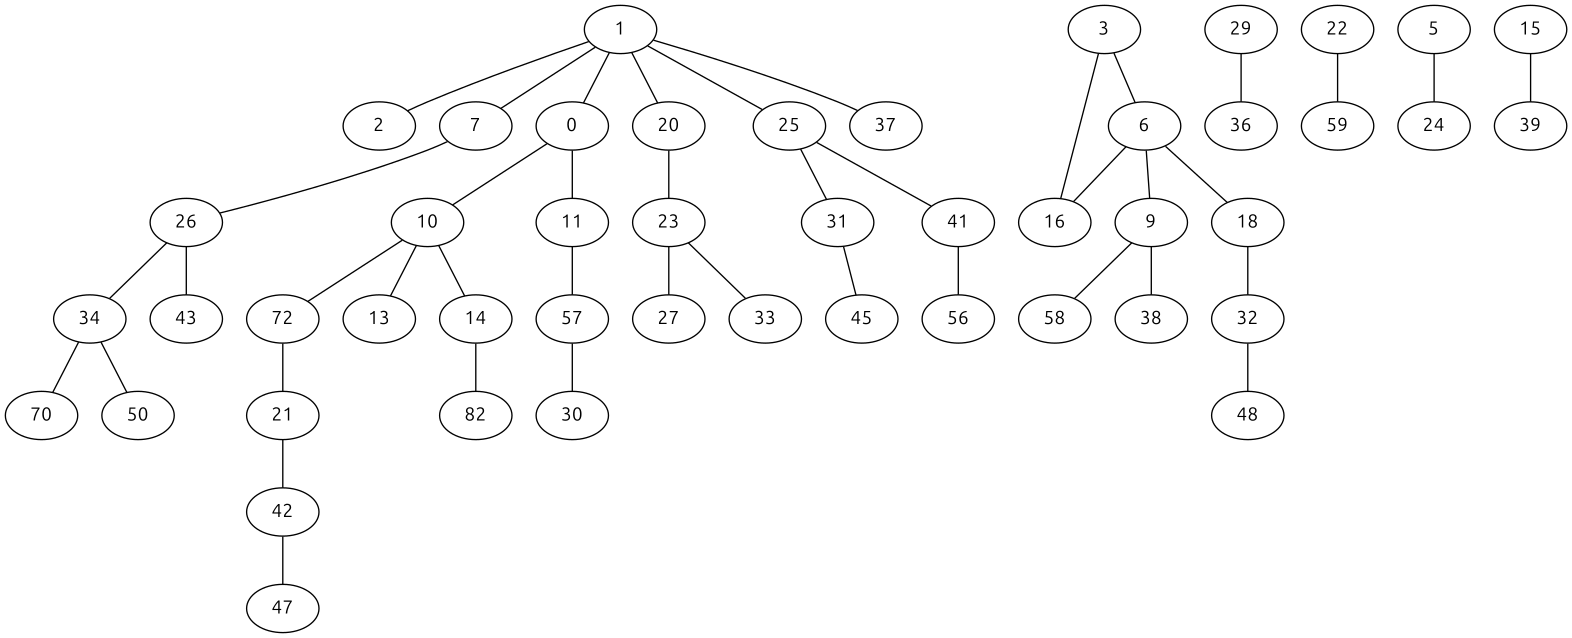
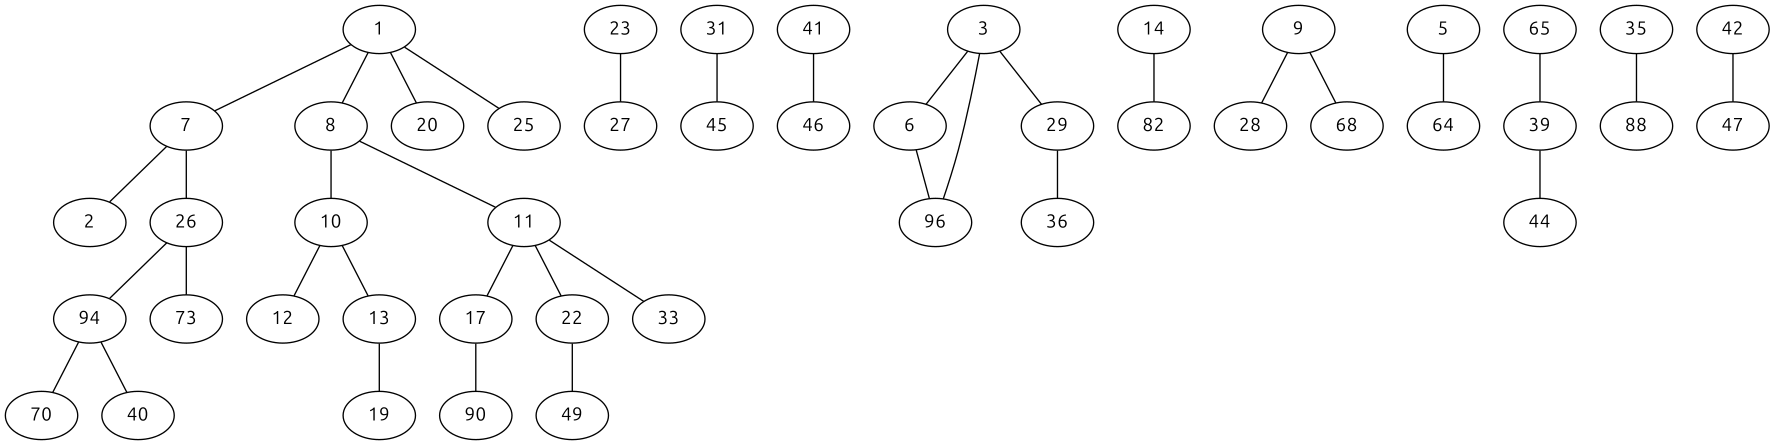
node "15": label "15" -> "65"
edge "1" -- "2": now "7" -- "2"
edge "3" -- "29": added
node "0": label "0" -> "8"
node "37": removed
node "59": label "59" -> "49"
node "24": label "24" -> "64"
edge "20" -- "23": removed
edge "25" -- "31": removed
edge "25" -- "41": removed
edge "6" -- "9": removed
node "16": label "16" -> "96"
node "18": removed
node "44": added
edge "10" -- "14": removed
edge "11" -- "22": added
edge "23" -- "33": now "11" -- "33"
node "34": label "34" -> "94"
node "43": label "43" -> "73"
node "72": label "72" -> "12"
node "57": label "57" -> "17"
node "56": label "56" -> "46"
node "58": label "58" -> "28"
node "38": label "38" -> "68"
node "32": label "32" -> "35"
node "50": label "50" -> "40"
node "21": removed
node "19": added
node "30": label "30" -> "90"
node "48": label "48" -> "88"
